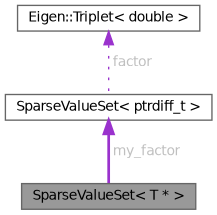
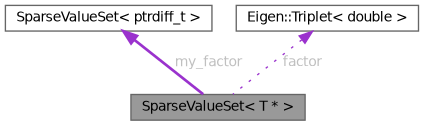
edge "SparseValueSet< ptrdiff_t >" -> "Eigen::Triplet< double >": now "SparseValueSet< T * >" -> "Eigen::Triplet< double >"
